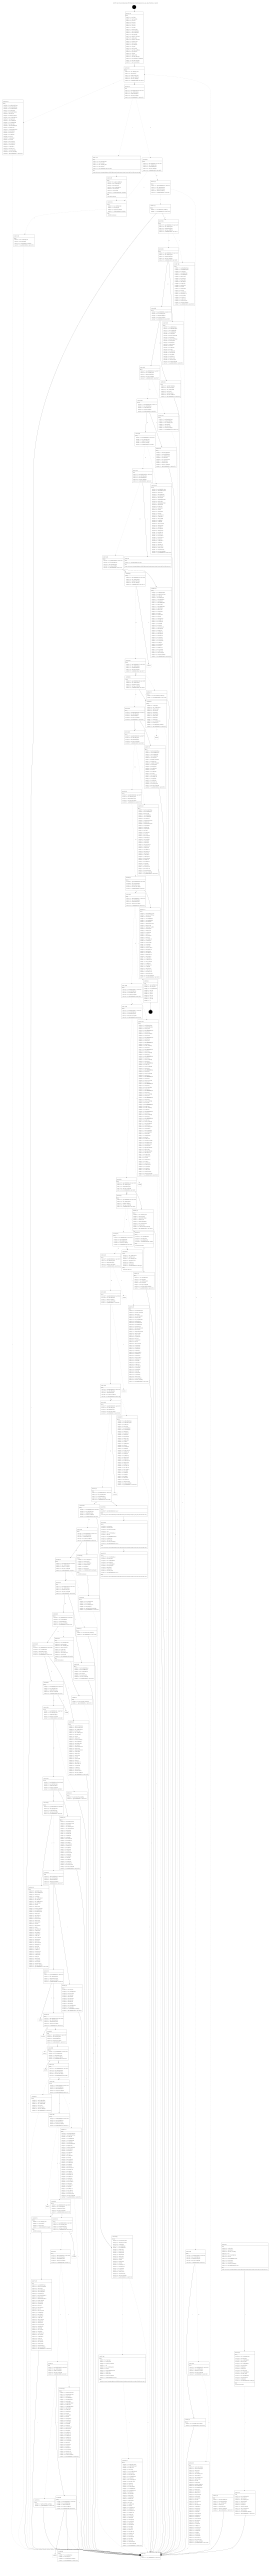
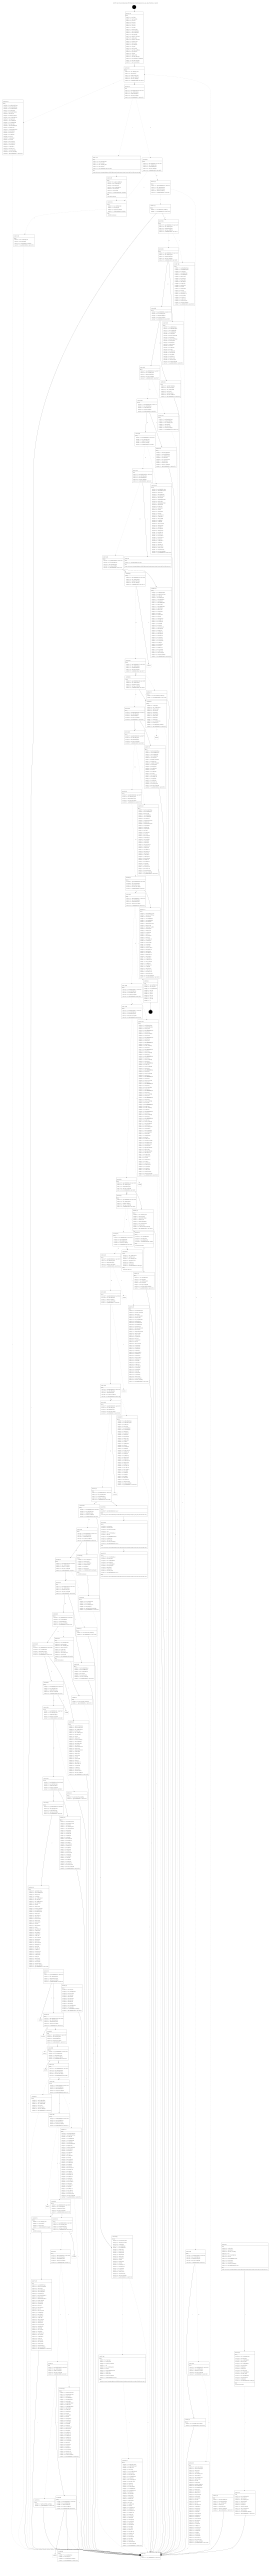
node "0x401e60 [28]": removed
